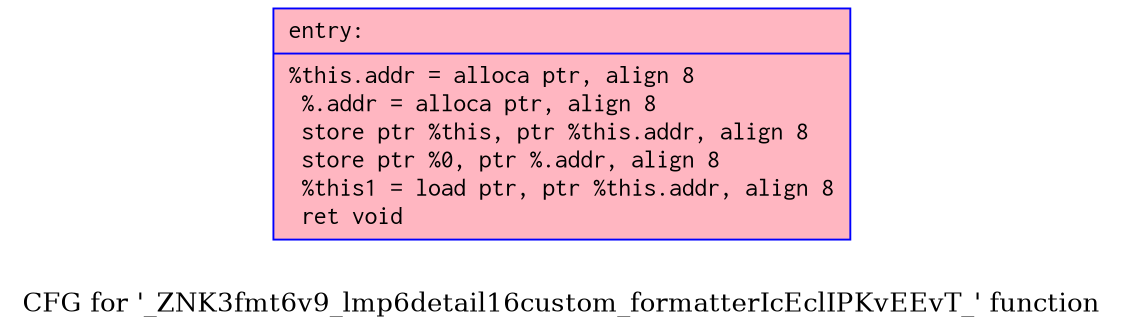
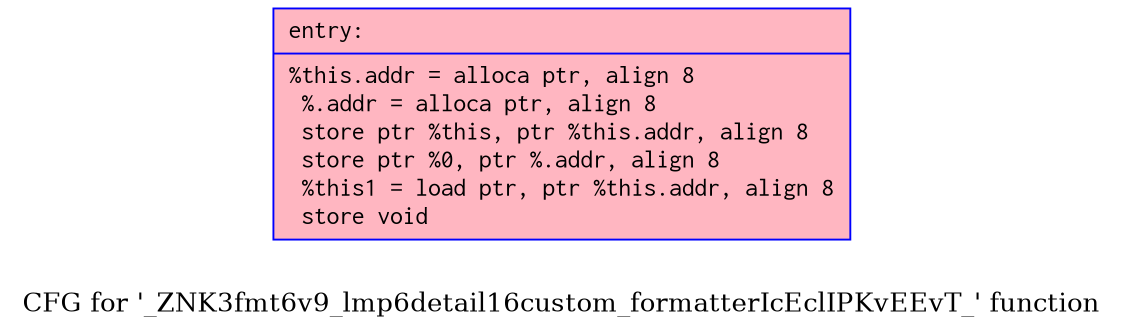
node "entry:": text "ret void" -> "store void"
